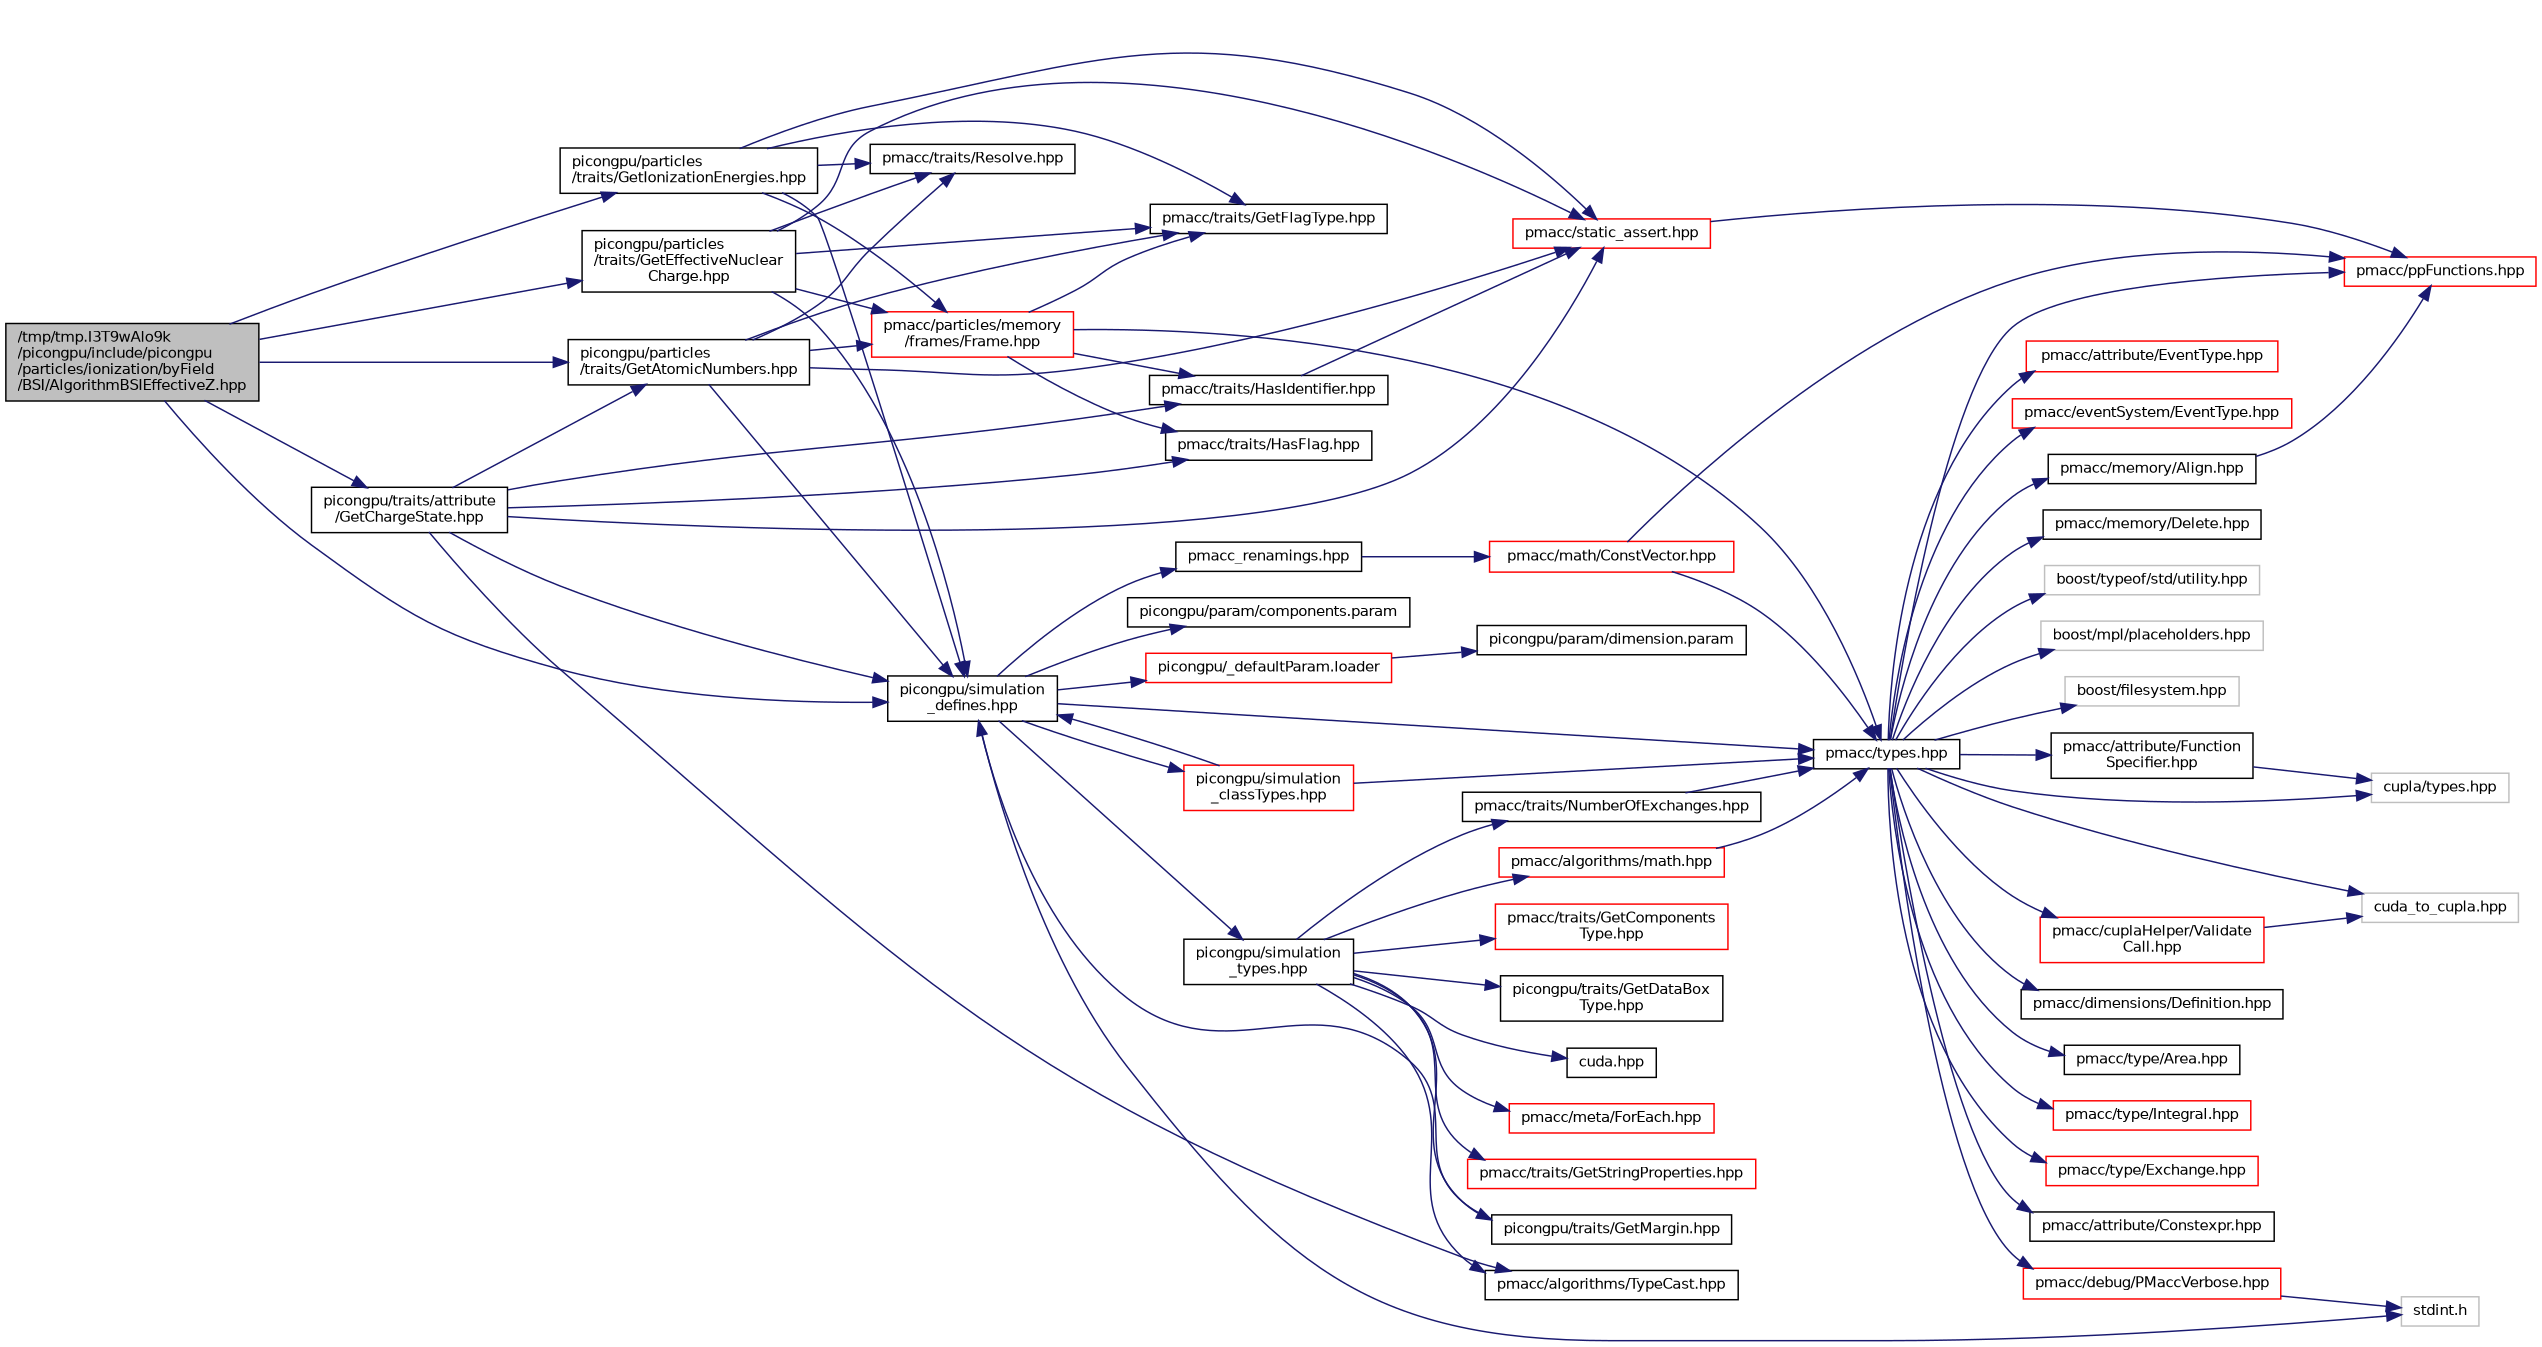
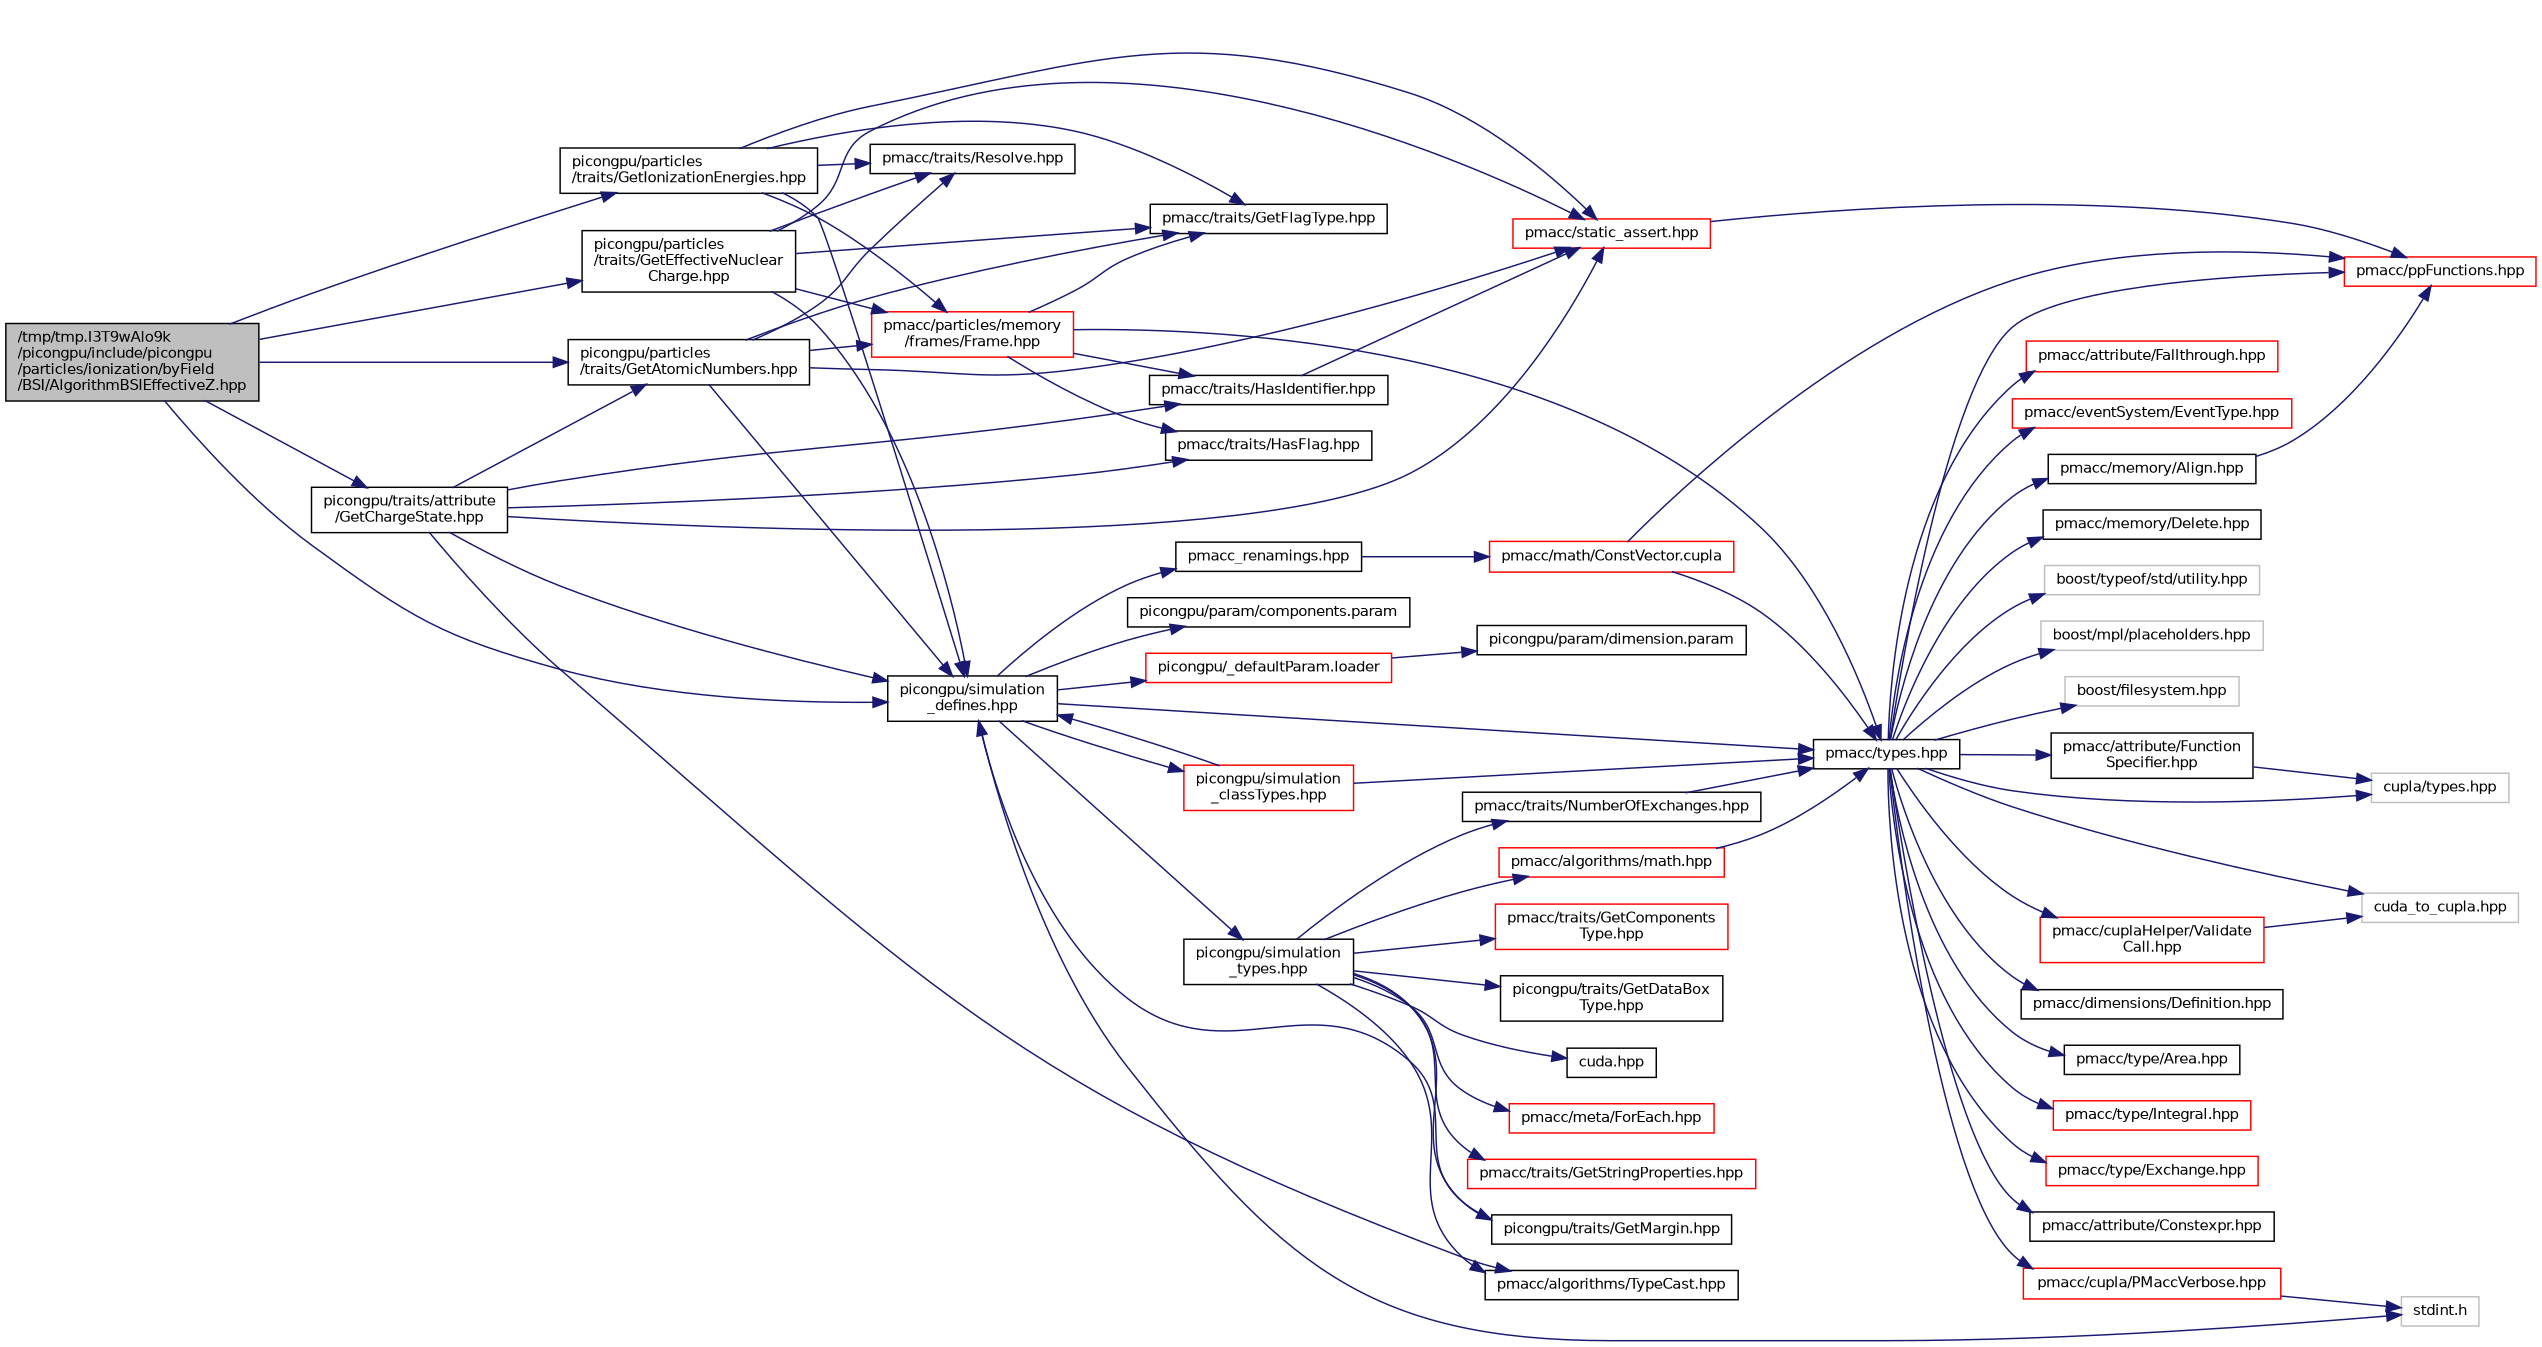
node "pmacc/attribute/EventType.hpp": label "pmacc/attribute/EventType.hpp" -> "pmacc/attribute/Fallthrough.hpp"
node "pmacc/math/ConstVector.hpp": label "pmacc/math/ConstVector.hpp" -> "pmacc/math/ConstVector.cupla"
node "pmacc/debug/PMaccVerbose.hpp": label "pmacc/debug/PMaccVerbose.hpp" -> "pmacc/cupla/PMaccVerbose.hpp"
